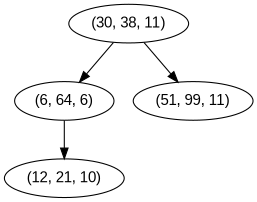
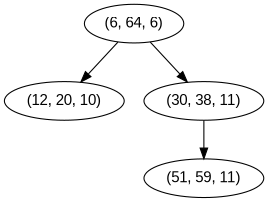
edge "(30, 38, 11)" -> "(6, 64, 6)": reversed
node "(51, 99, 11)": label "(51, 99, 11)" -> "(51, 59, 11)"
node "(12, 21, 10)": label "(12, 21, 10)" -> "(12, 20, 10)"
